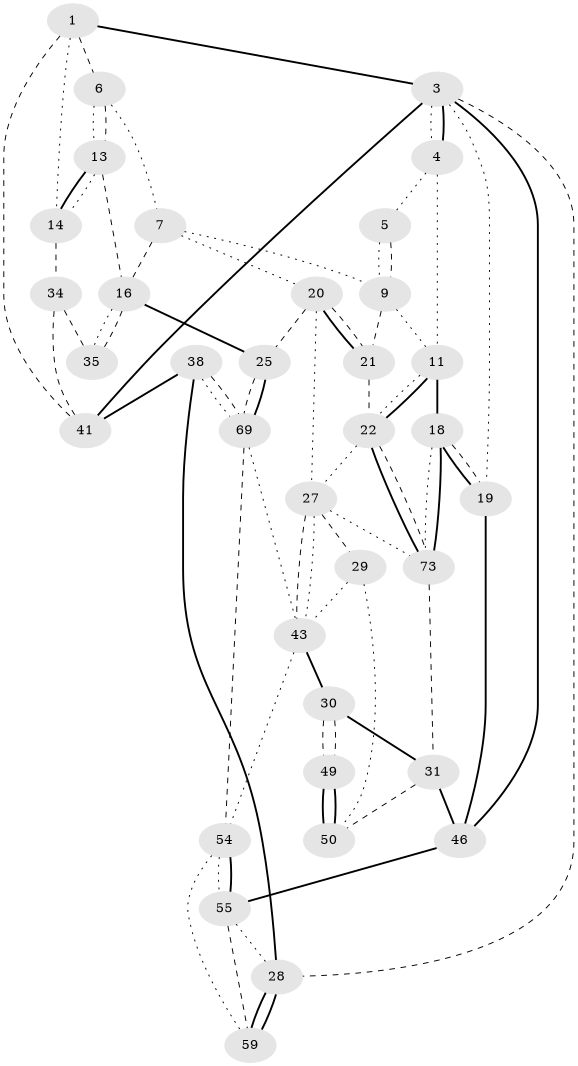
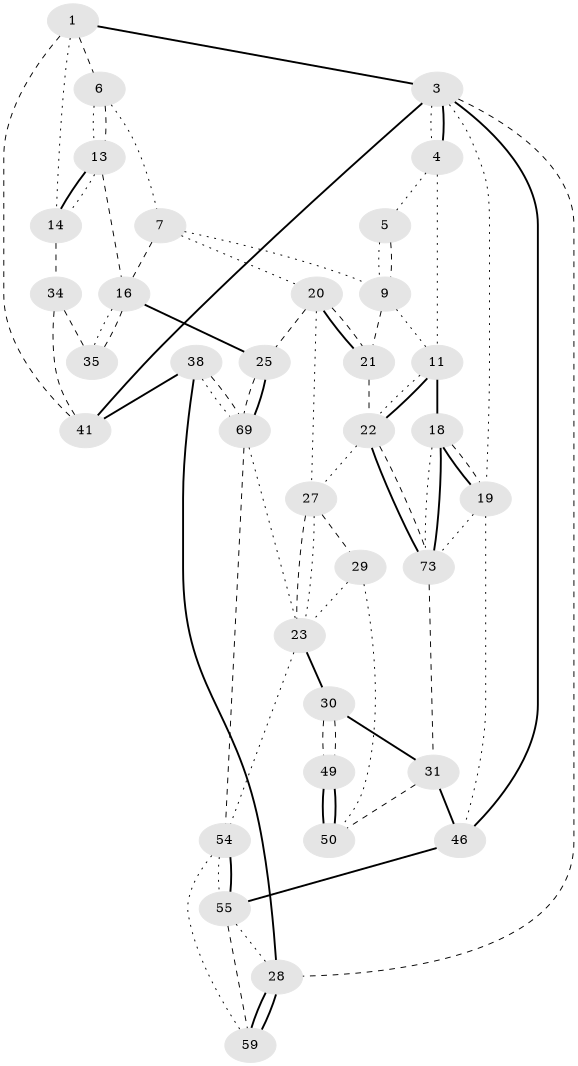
edge "27" -- "73": now "19" -- "73"
node "43": label "43" -> "23"
edge "19" -- "46": style bold -> dotted
